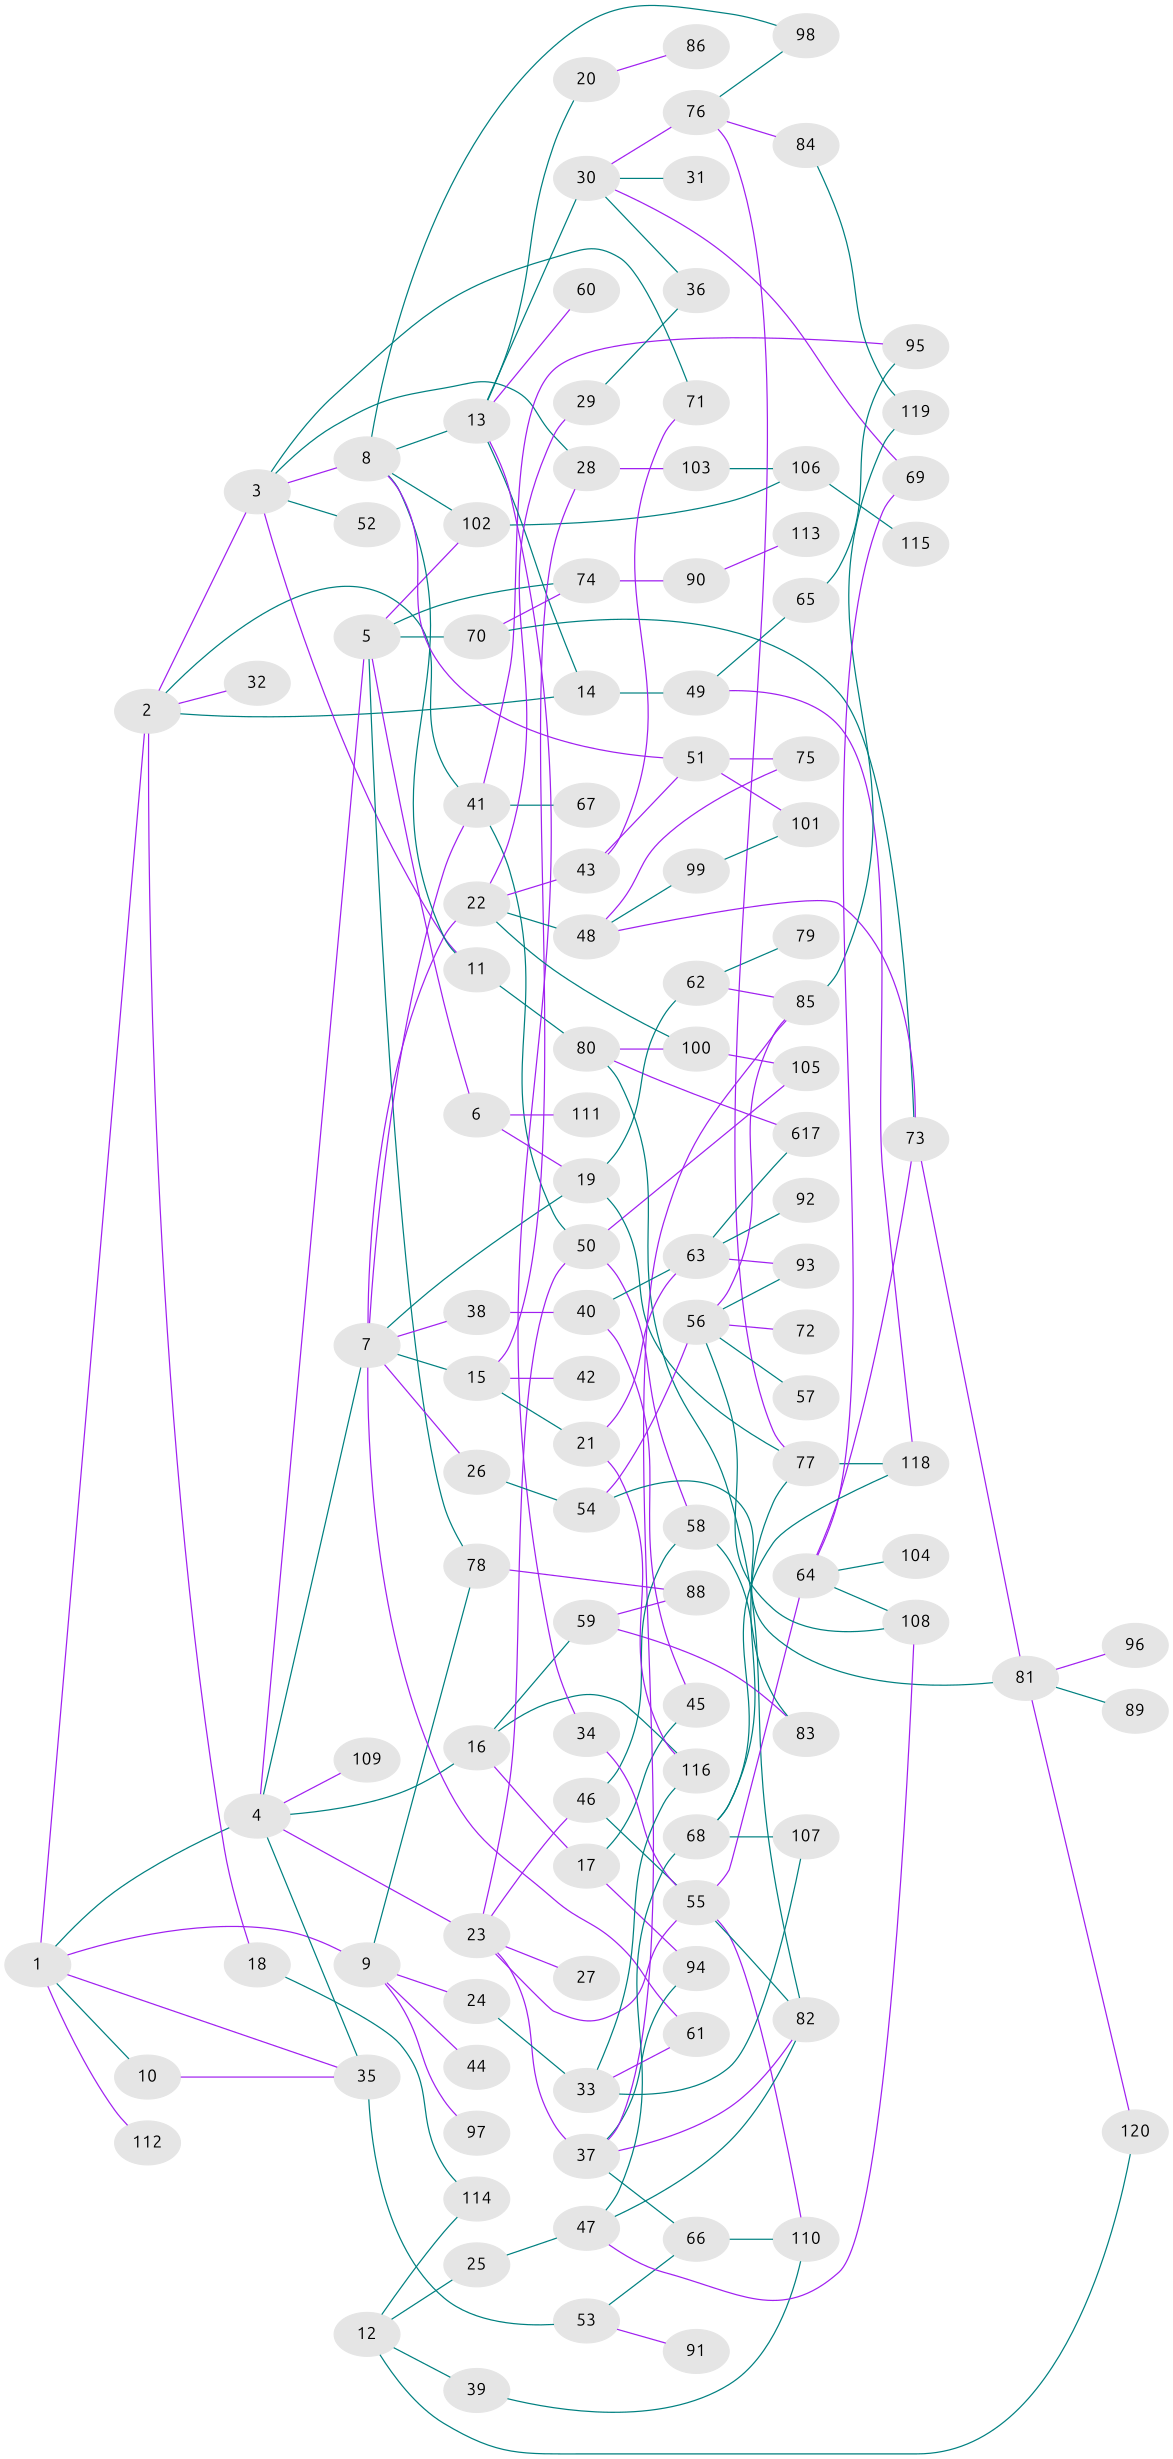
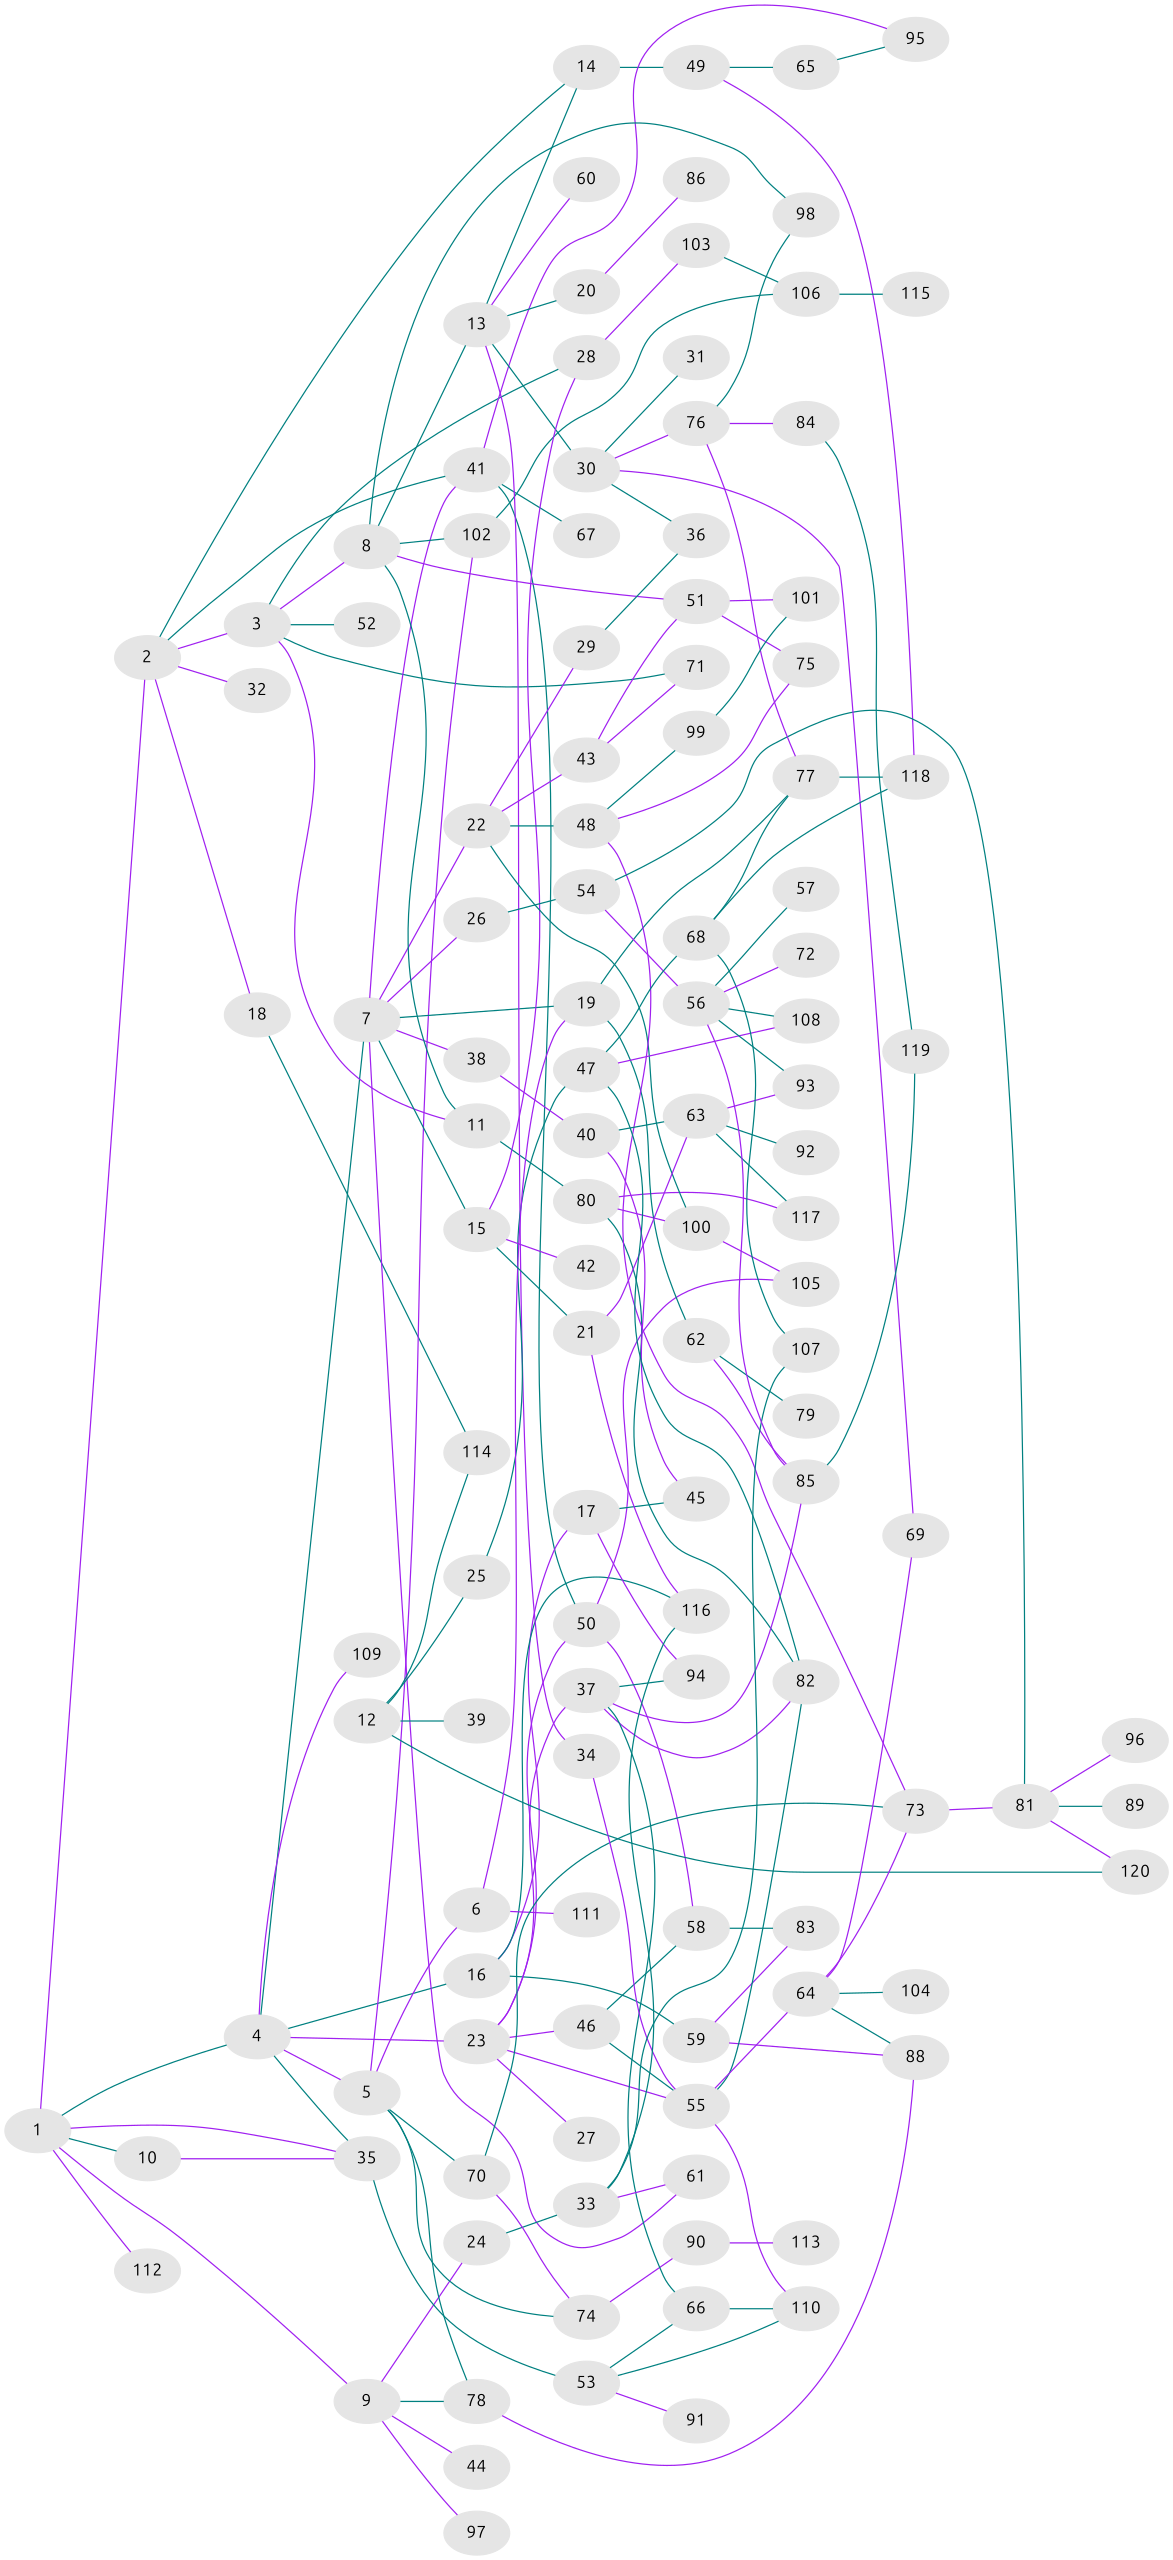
node "617": label "617" -> "117"
edge "64" -- "108": now "64" -- "88"
edge "110" -- "39": now "110" -- "53"
